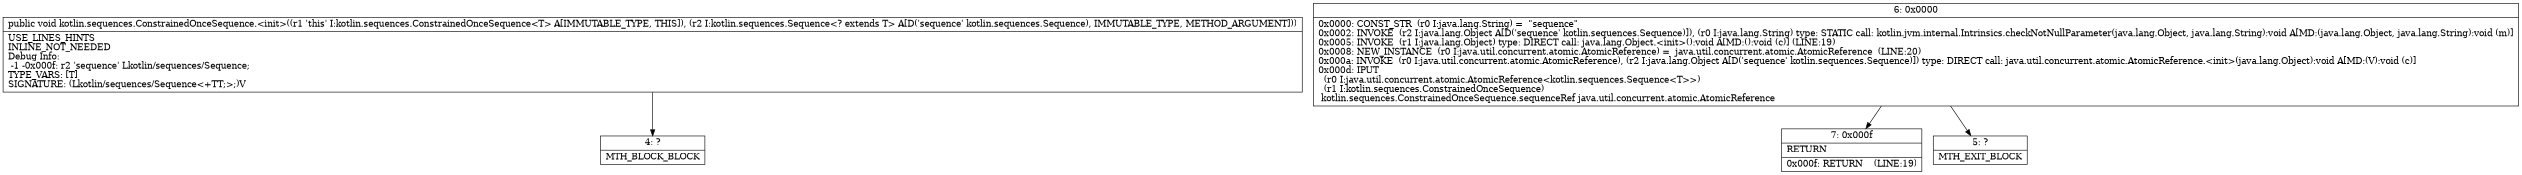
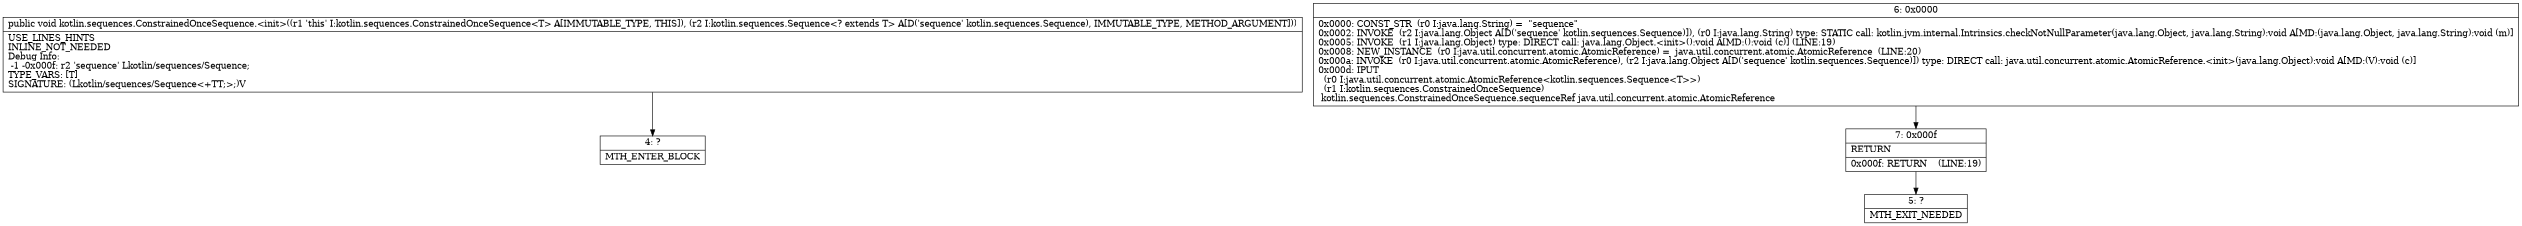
edge "6: 0x0000" -> "5: ?": now "7: 0x000f" -> "5: ?"
node "4: ?": text "MTH_BLOCK_BLOCK" -> "MTH_ENTER_BLOCK"
node "5: ?": text "MTH_EXIT_BLOCK" -> "MTH_EXIT_NEEDED"
